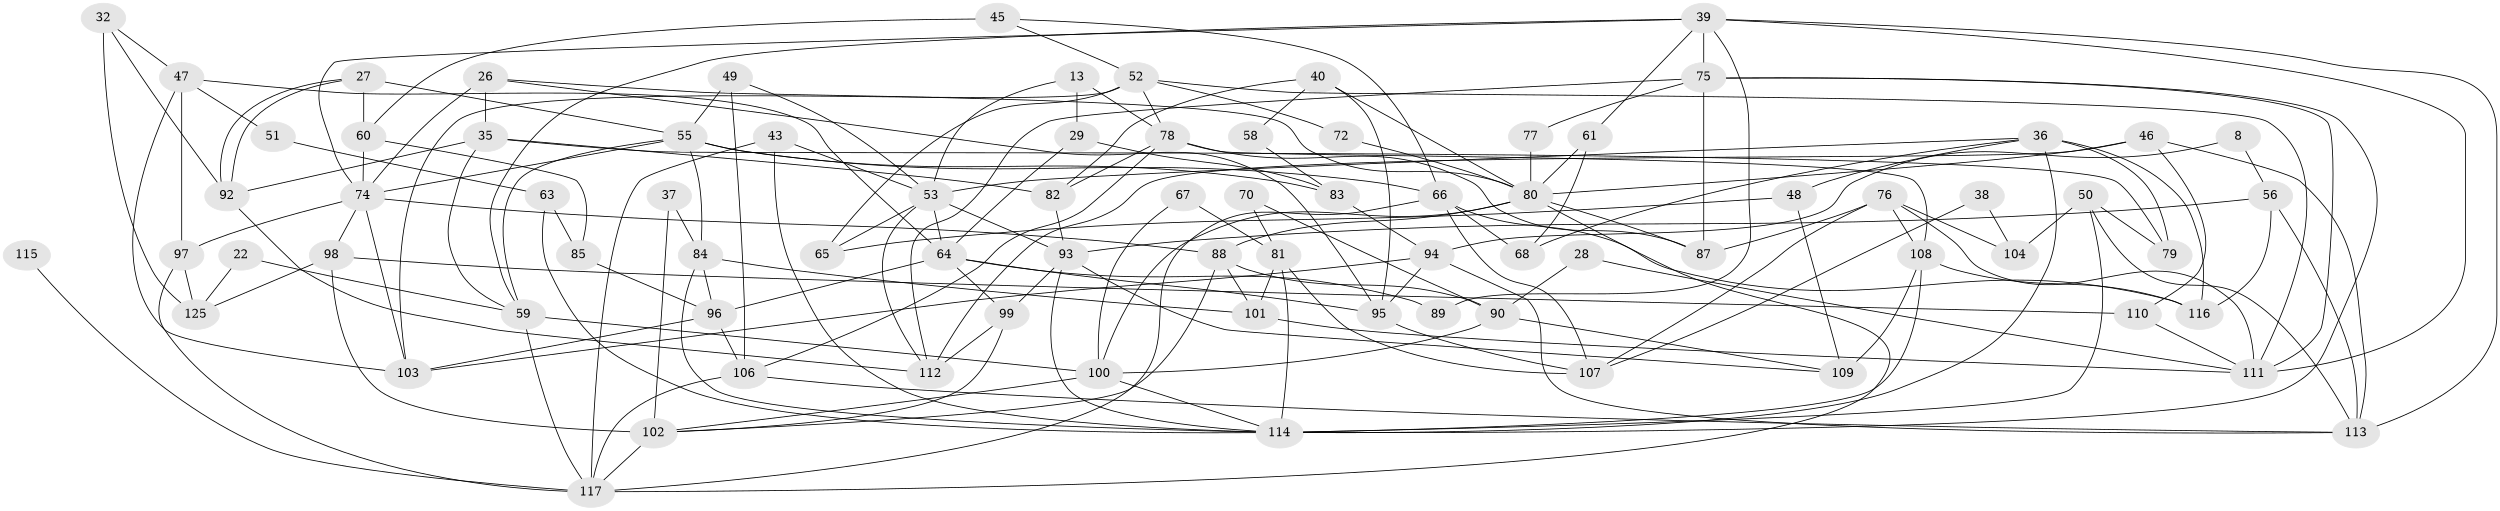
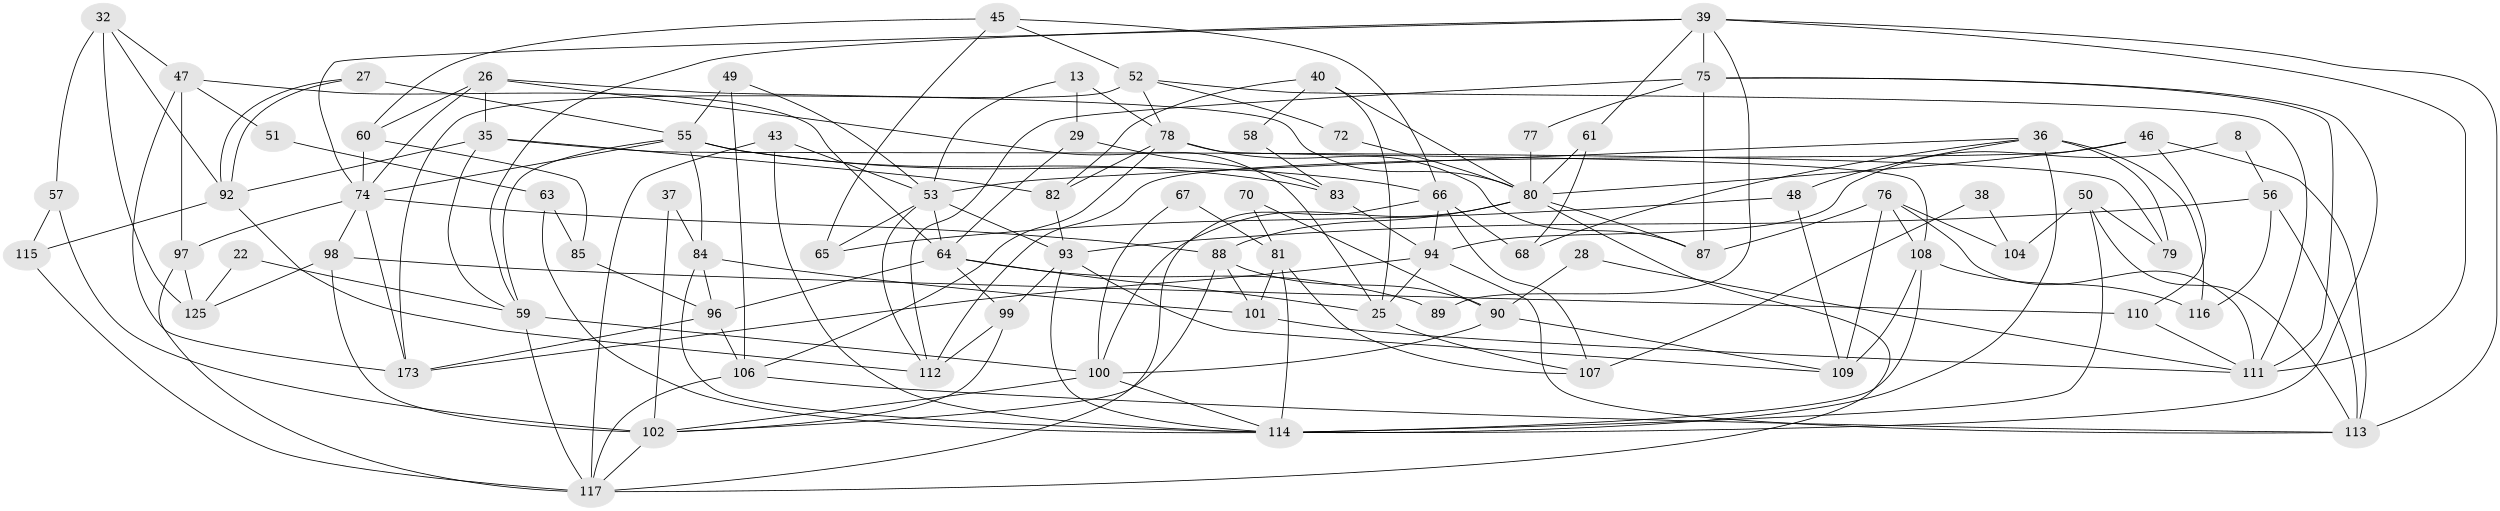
edge "27" -- "60": now "26" -- "60"
edge "52" -- "65": now "45" -- "65"
node "57": added
edge "92" -- "115": added
edge "76" -- "107": now "76" -- "109"
edge "66" -- "116": now "66" -- "94"
node "95": label "95" -> "25"
node "103": label "103" -> "173"
